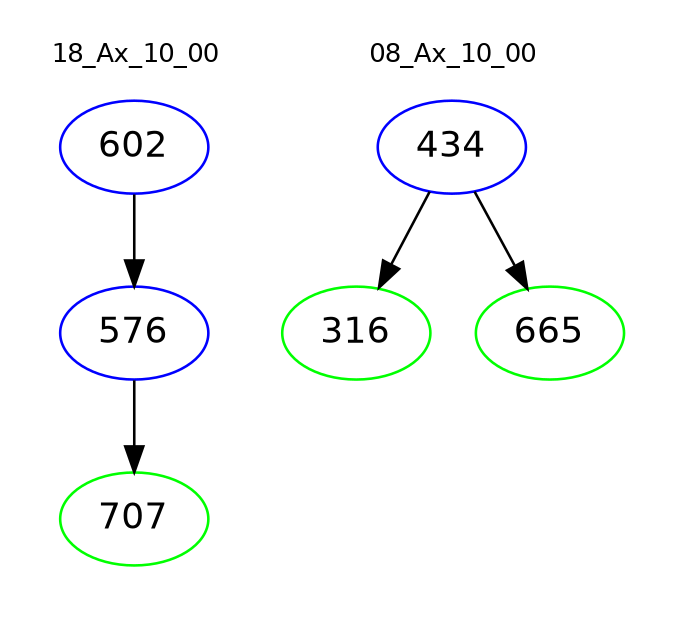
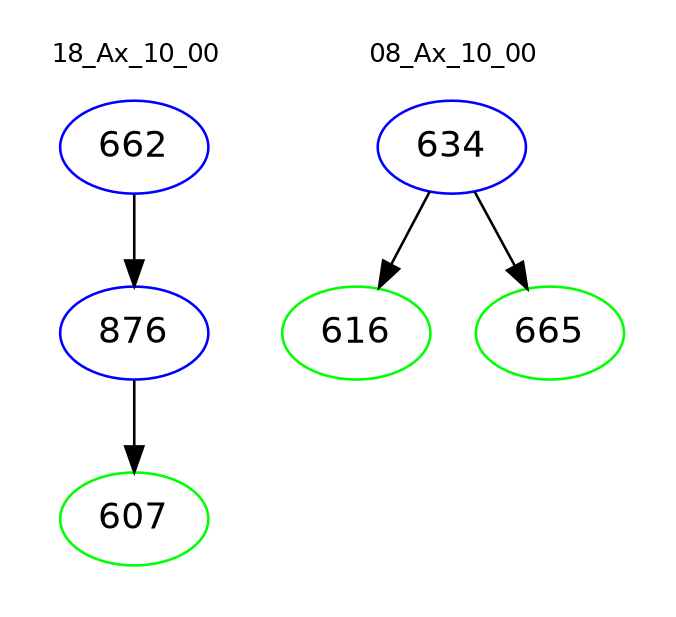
node "602": label "602" -> "662"
node "434": label "434" -> "634"
node "576": label "576" -> "876"
node "316": label "316" -> "616"
node "707": label "707" -> "607"
